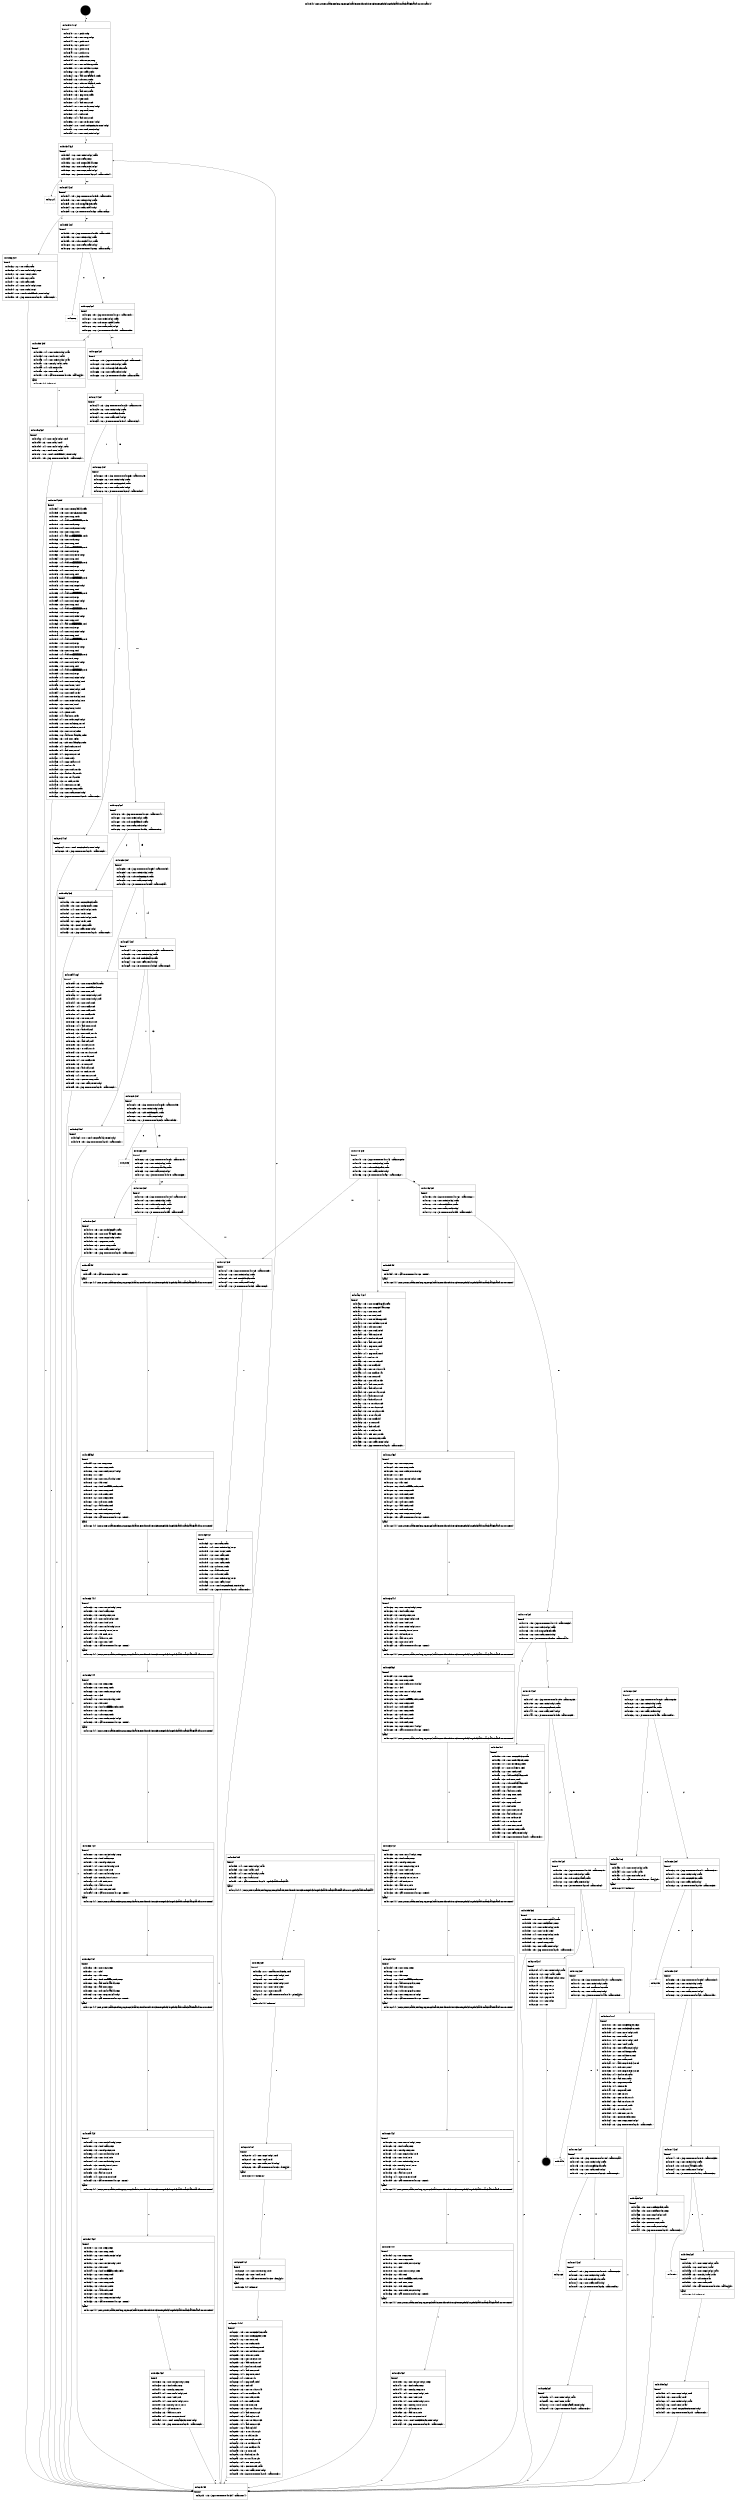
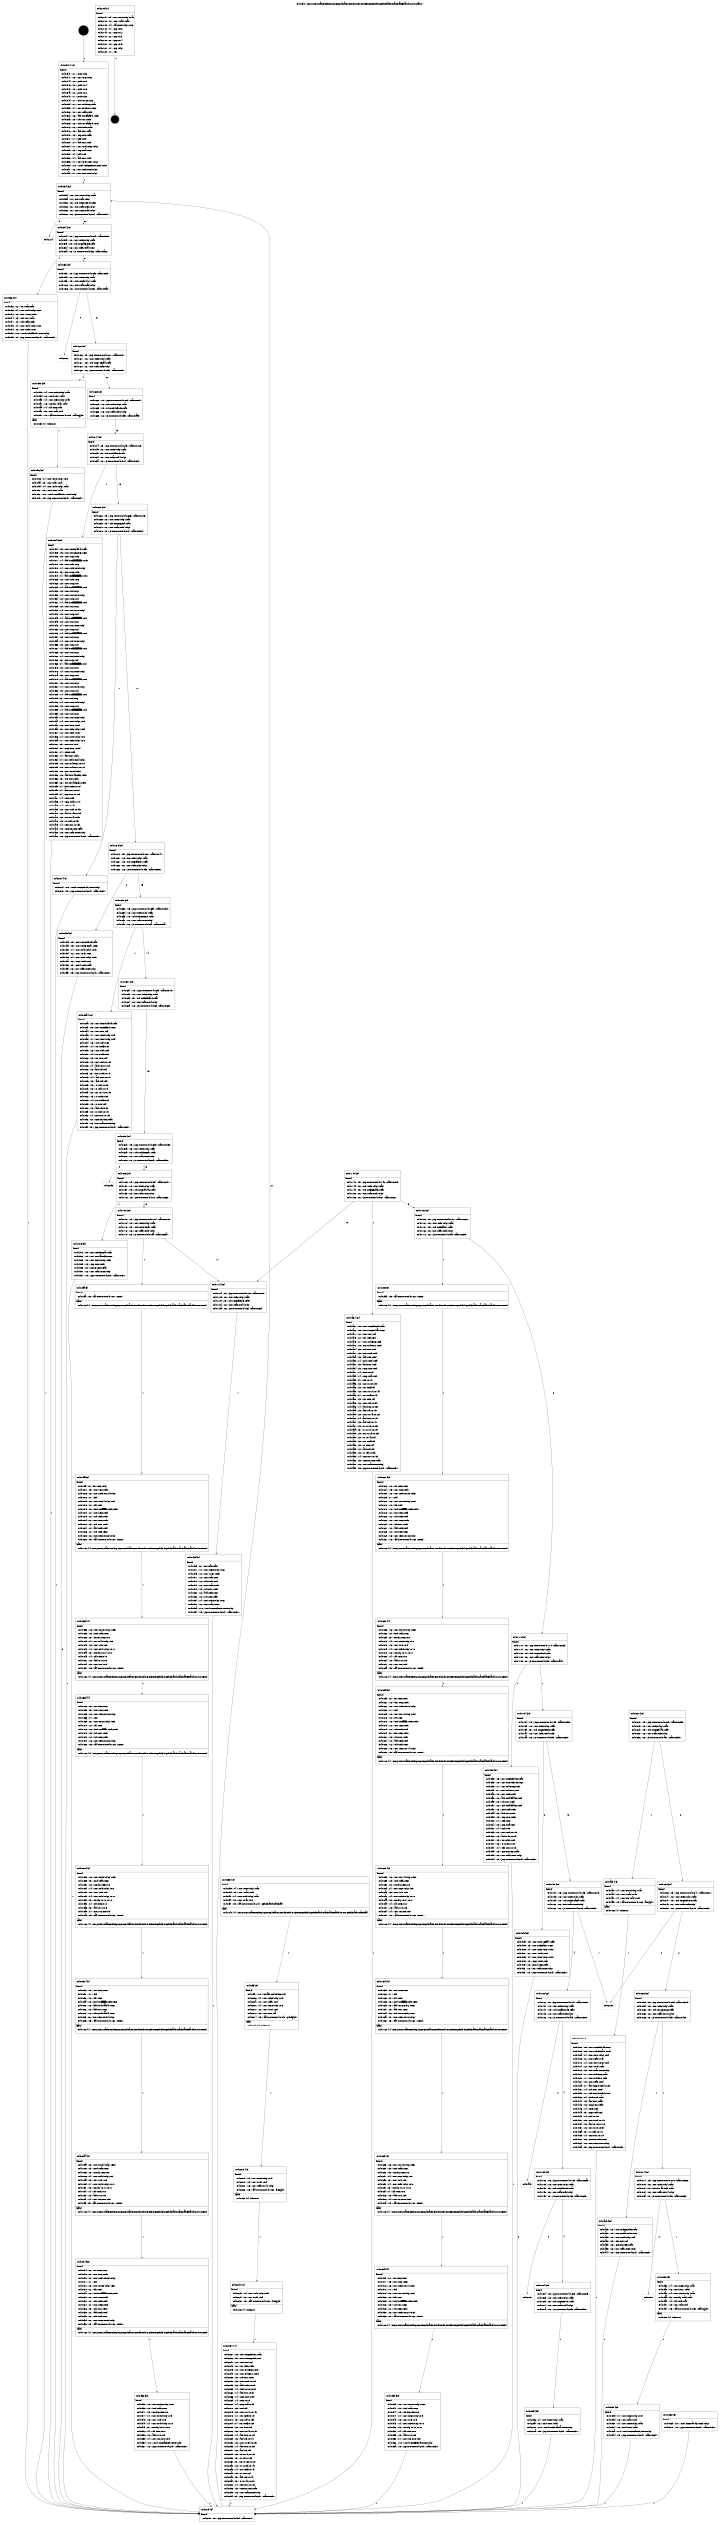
edge "0x4016b4 [28]" -> "0x401b6f [15]": removed, label "1"
edge "0x4017b0 [28]" -> "0x40210f [21]": now "0x4017b0 [28]" -> "0x402199"
